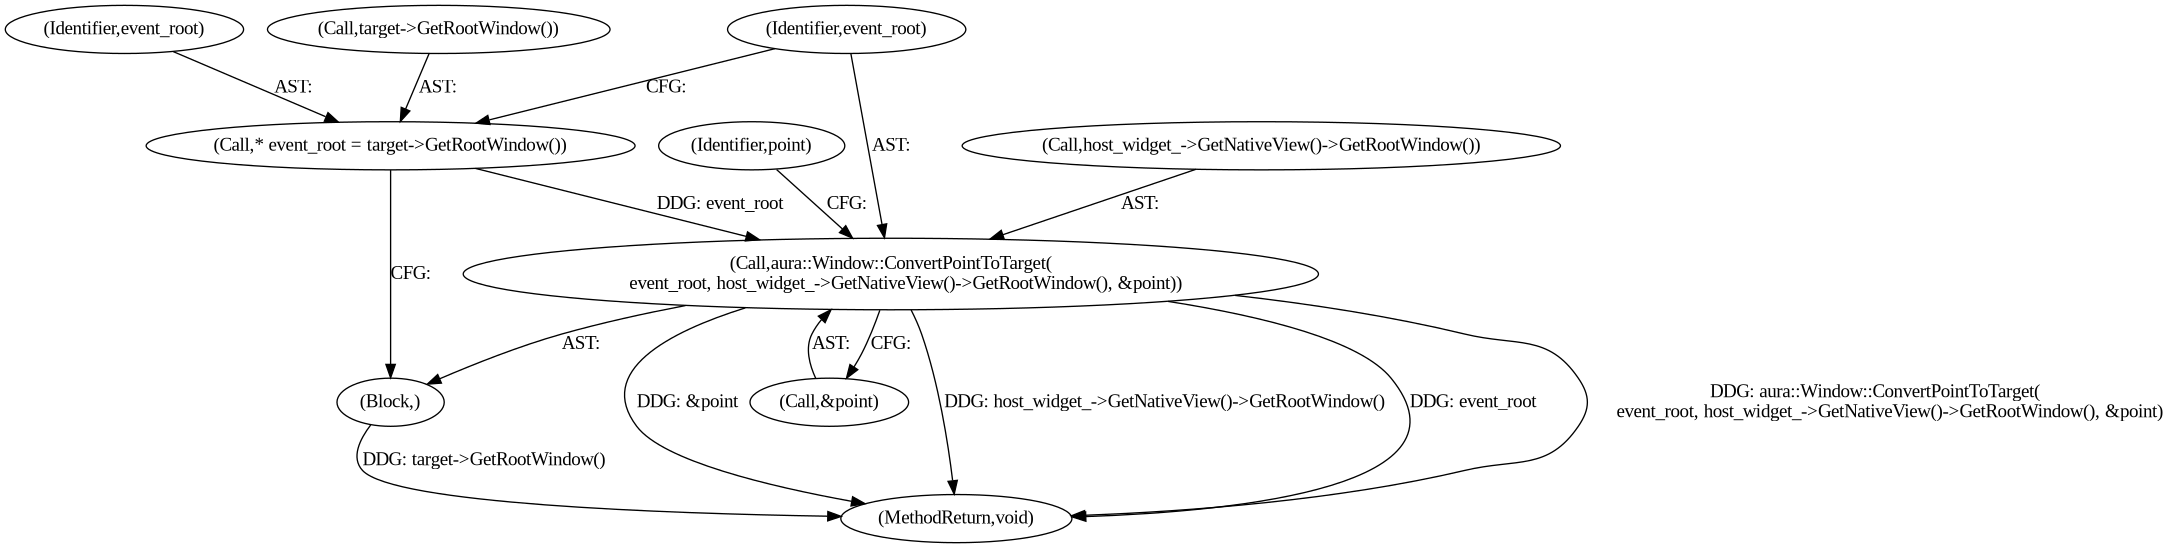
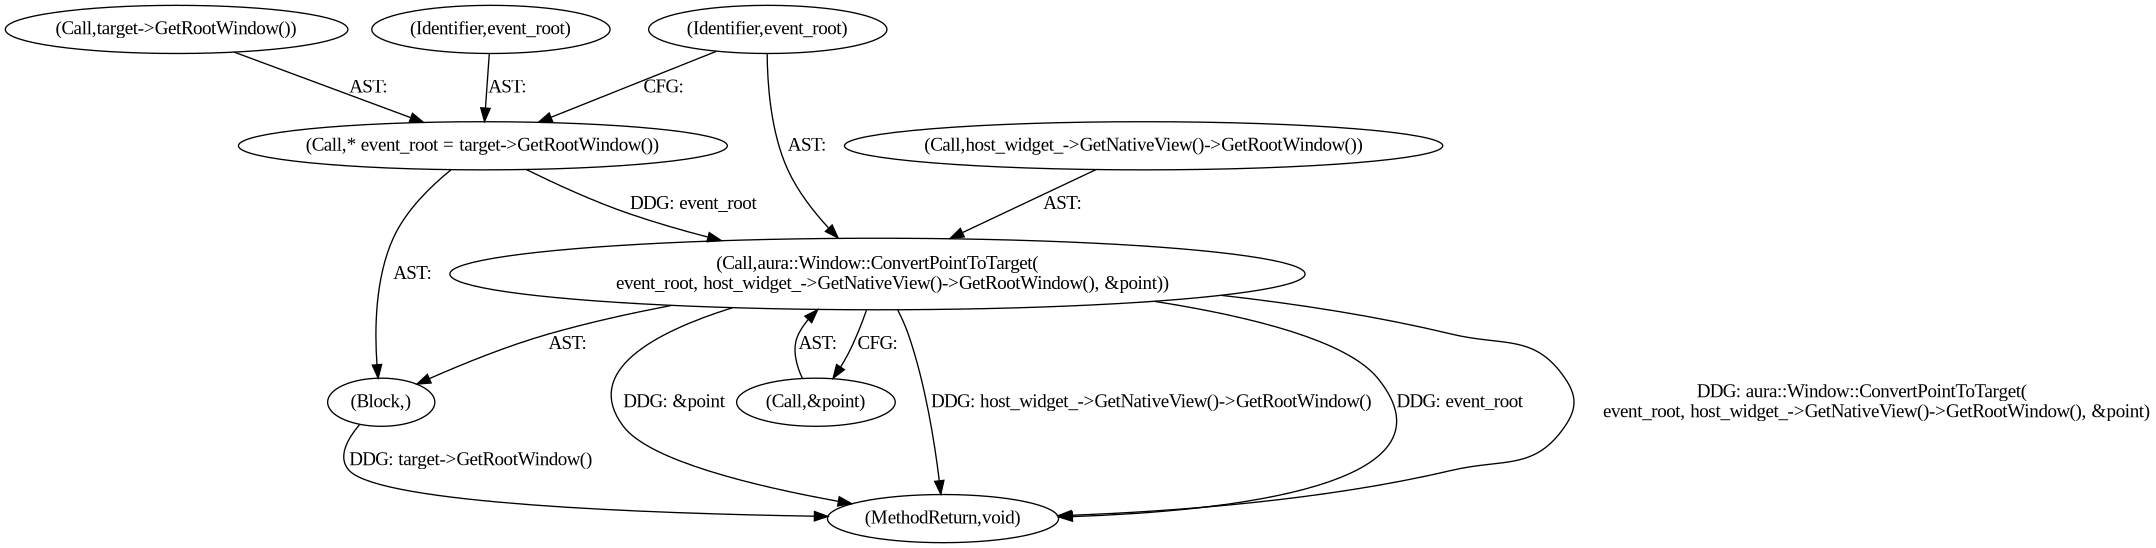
node "(Identifier,point)": removed
edge "(Call,* event_root = target->GetRootWindow())" -> "(Block,)": label "CFG: " -> "AST: "
